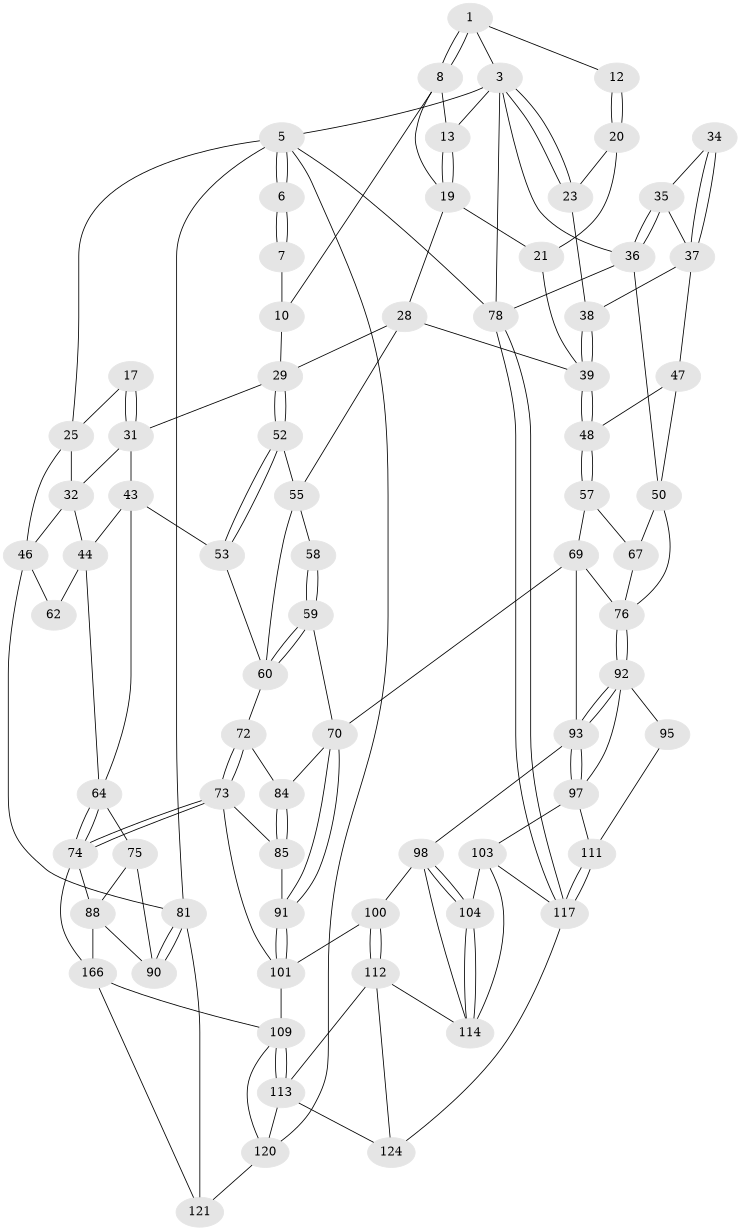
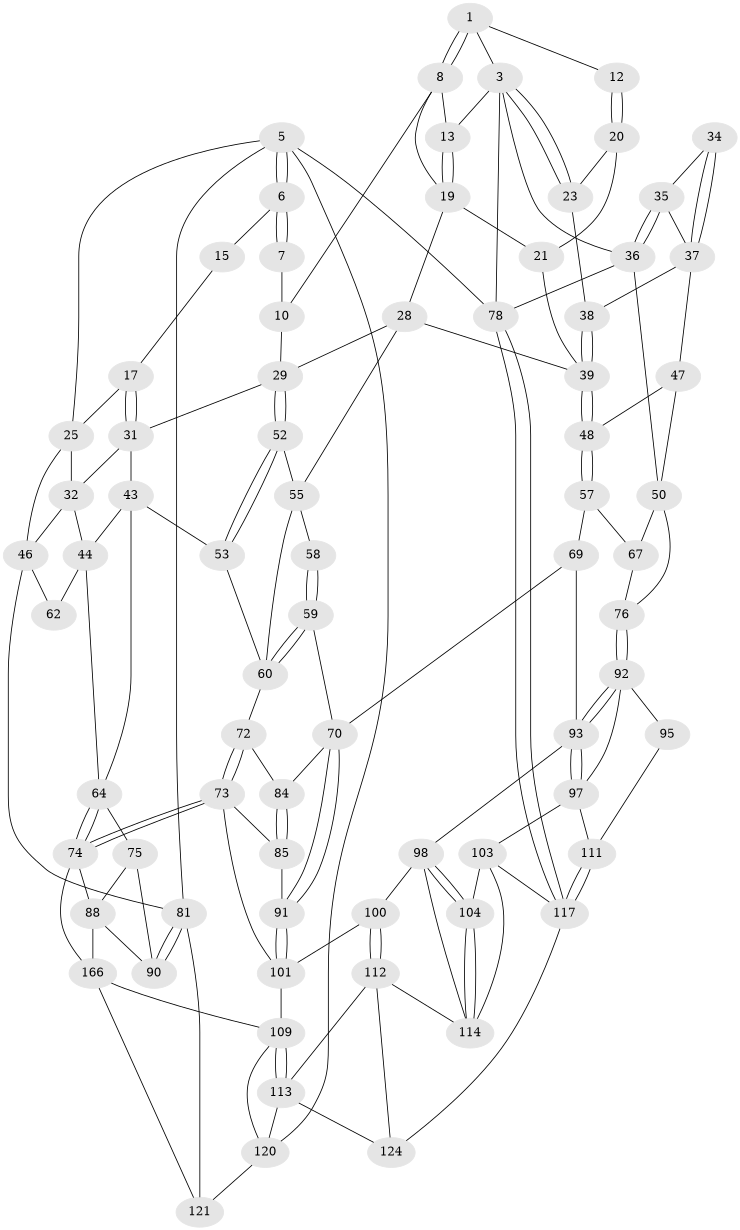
edge "3" -- "5": removed
node "15": added
edge "69" -- "76": removed
